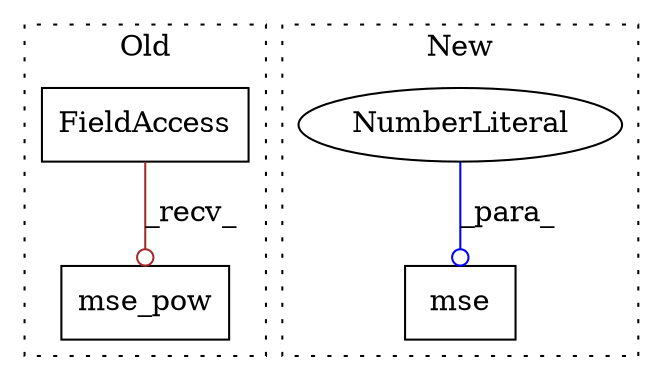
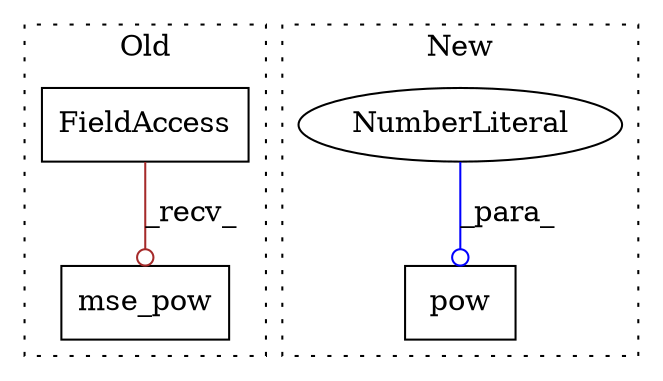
node "mse": label "mse" -> "pow"
